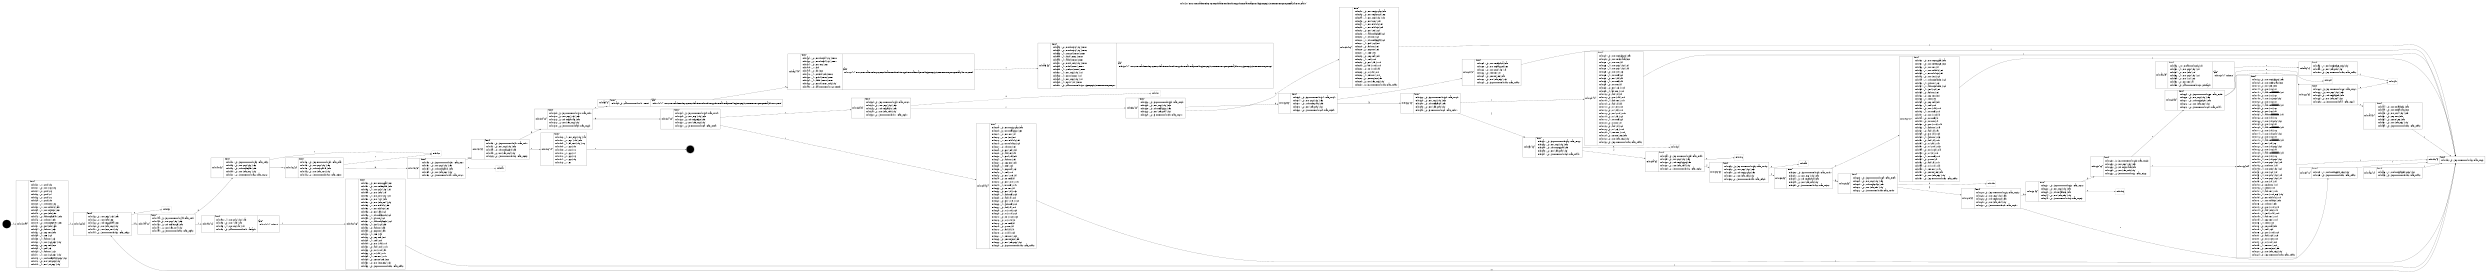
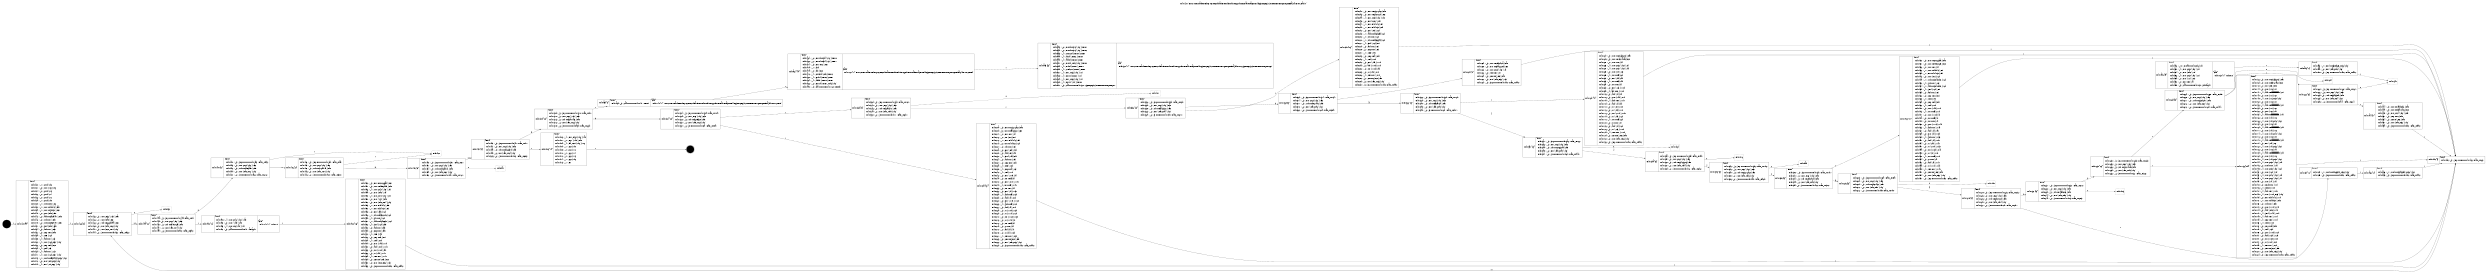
edge "0x401cf7 [12]" -> "0x401dbc [5]": now "0x401cf7 [12]" -> "0x401a38 [12]"
